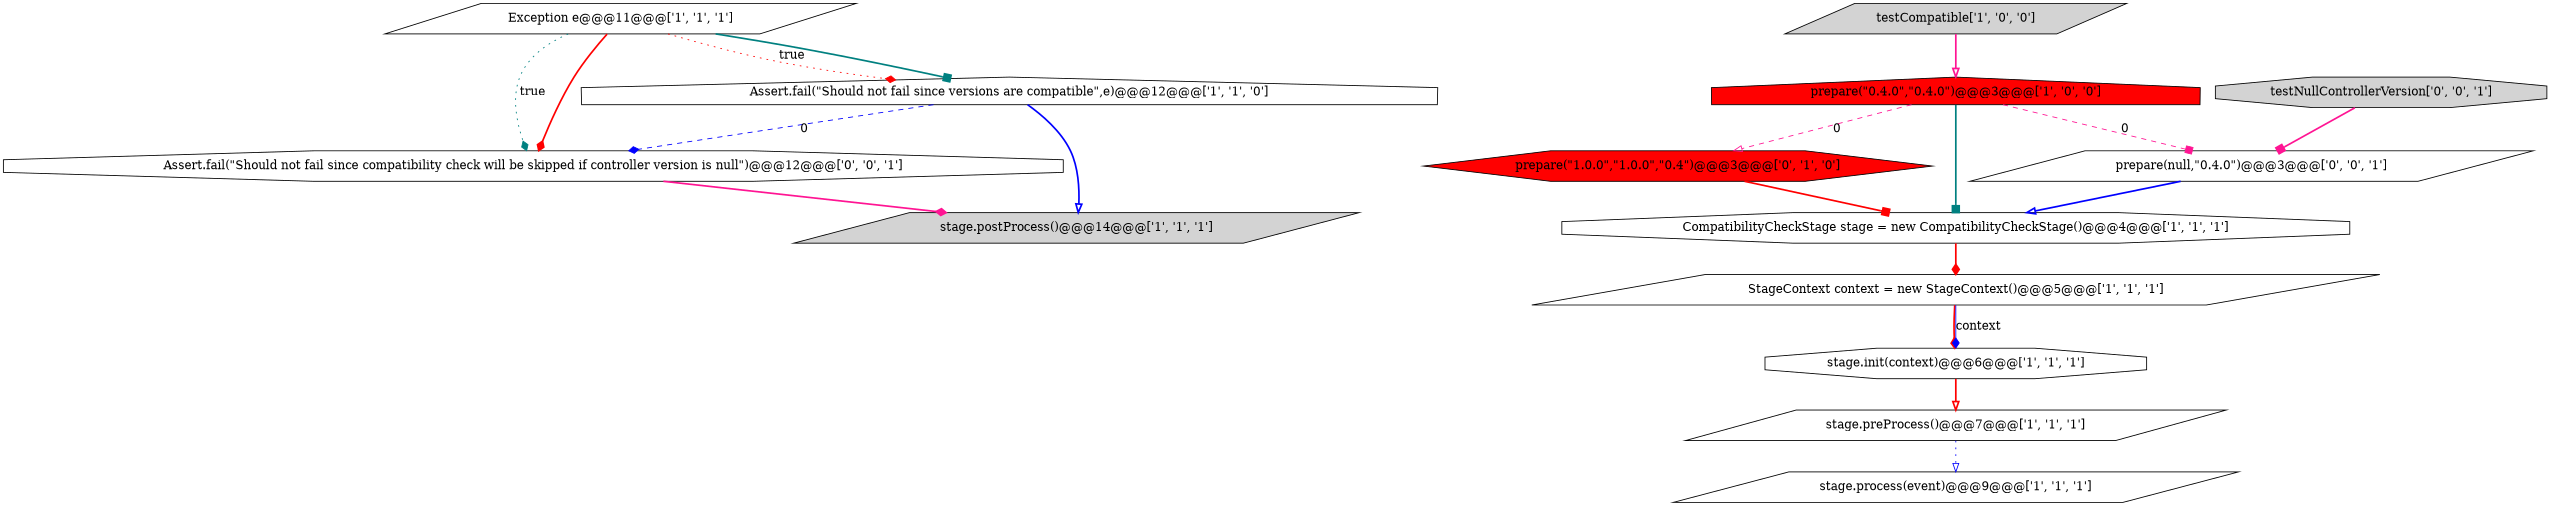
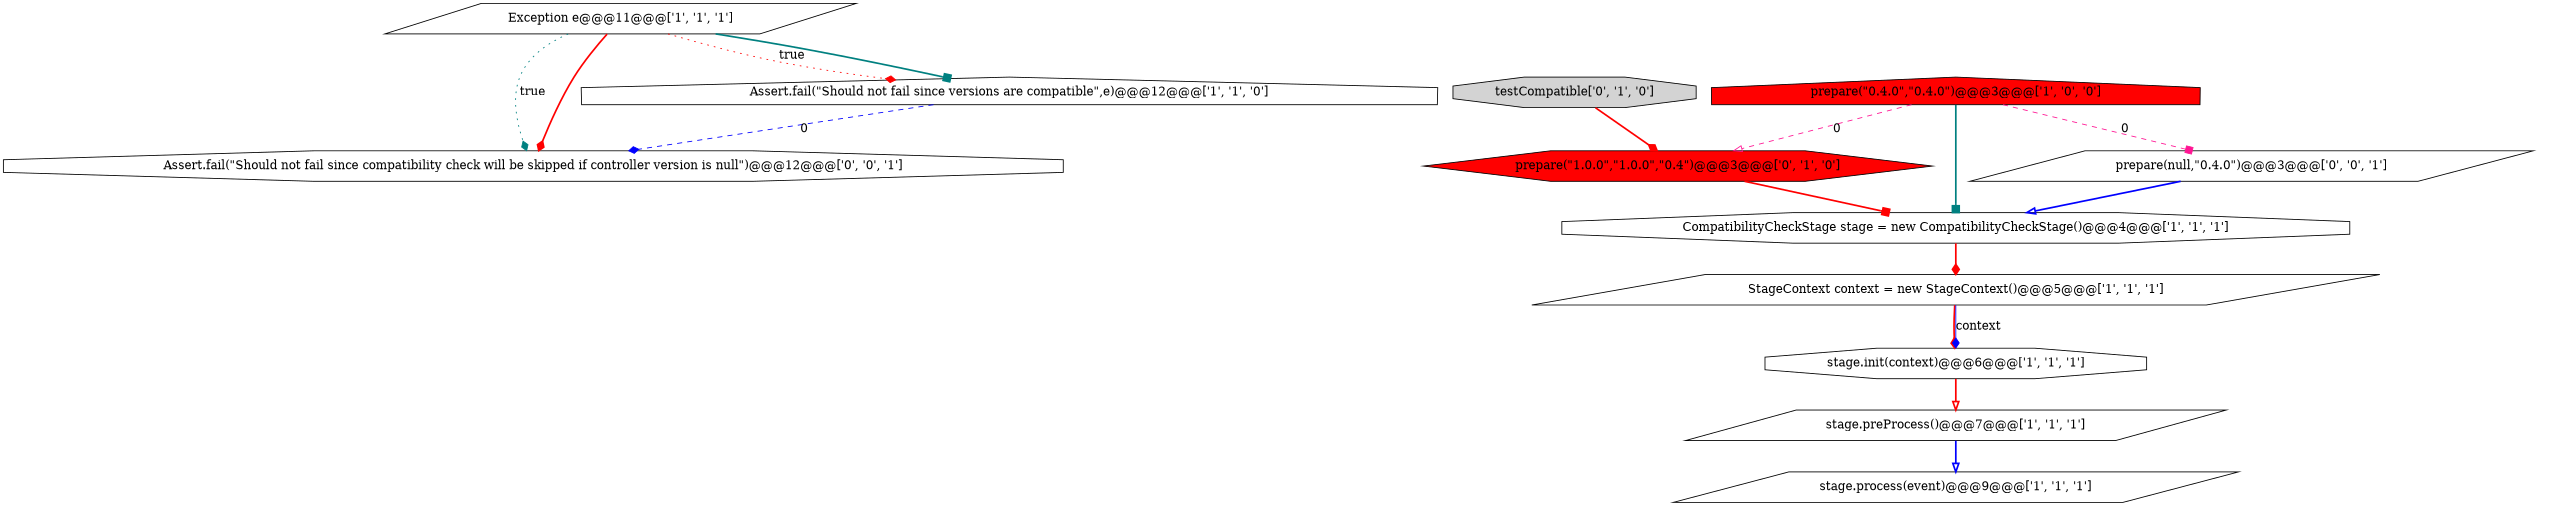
node "testCompatible['1', '0', '0']": removed
node "testCompatible['0', '1', '0']": added
node "testNullControllerVersion['0', '0', '1']": removed
node "stage.postProcess()@@@14@@@['1', '1', '1']": removed
edge "stage.preProcess()@@@7@@@['1', '1', '1']" -> "stage.process(event)@@@9@@@['1', '1', '1']": style dotted -> bold
